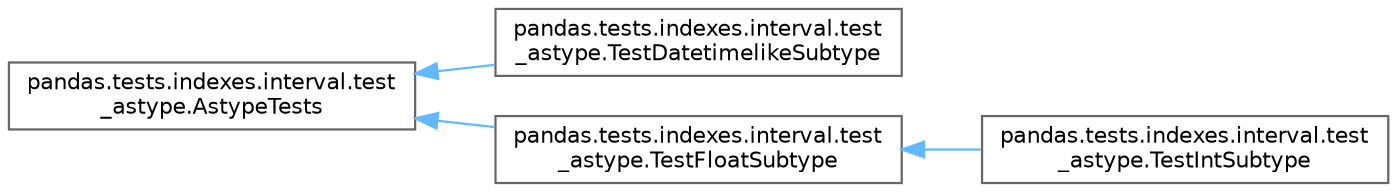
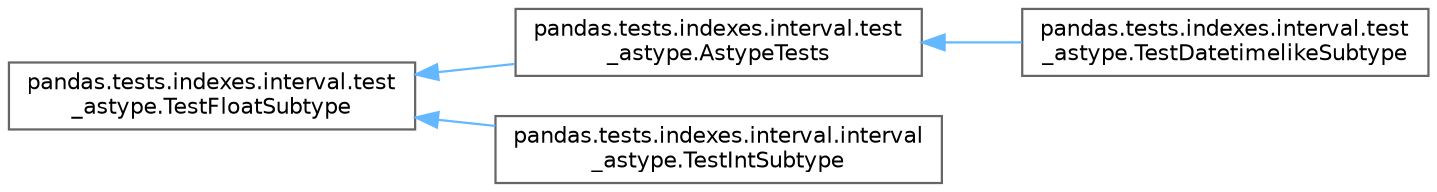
edge "pandas.tests.indexes.interval.test _astype.TestFloatSubtype" -> "pandas.tests.indexes.interval.test _astype.AstypeTests": reversed
node "pandas.tests.indexes.interval.test _astype.TestIntSubtype": label "pandas.tests.indexes.interval.test _astype.TestIntSubtype" -> "pandas.tests.indexes.interval.interval _astype.TestIntSubtype"
